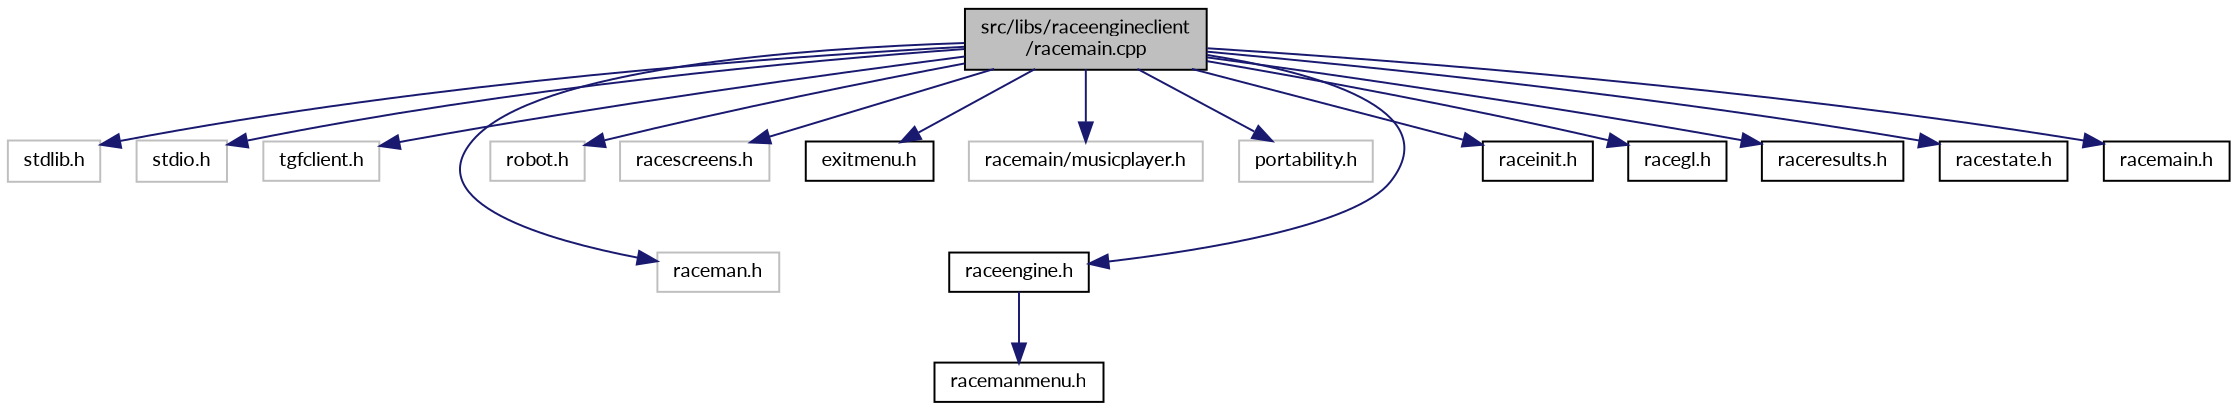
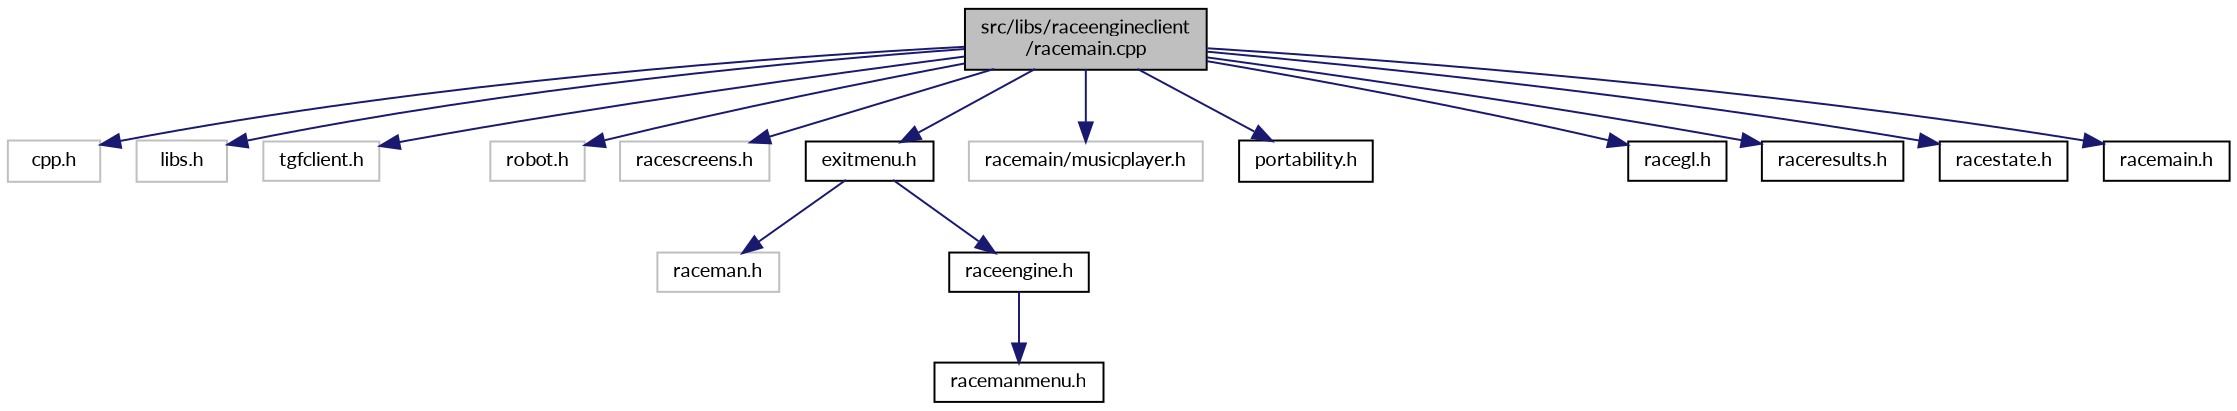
edge "src/libs/raceengineclient /racemain.cpp" -> "raceman.h": now "exitmenu.h" -> "raceman.h"
node "stdlib.h": label "stdlib.h" -> "cpp.h"
node "stdio.h": label "stdio.h" -> "libs.h"
node "portability.h": color grey75 -> black
node "raceinit.h": removed
edge "src/libs/raceengineclient /racemain.cpp" -> "raceengine.h": now "exitmenu.h" -> "raceengine.h"
